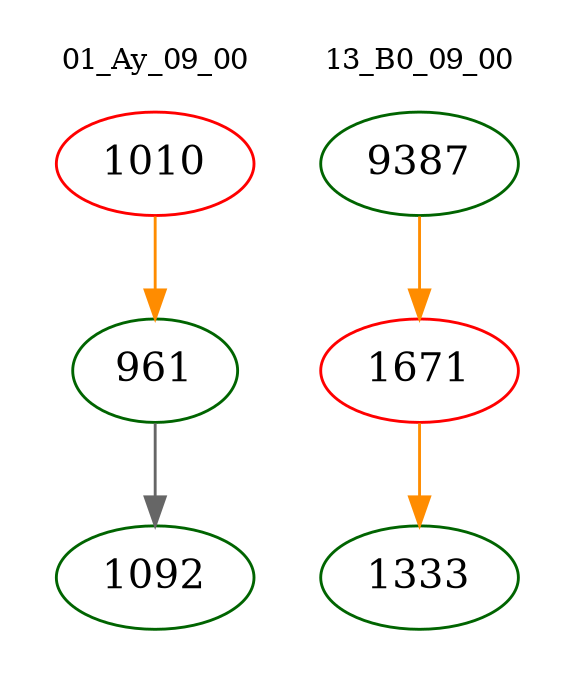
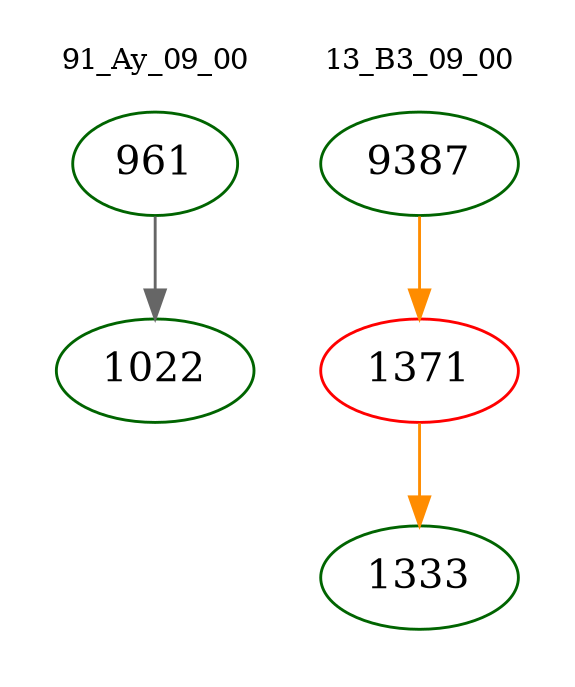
cluster "01_Ay_09_00": label "01_Ay_09_00" -> "91_Ay_09_00"
cluster "13_B0_09_00": label "13_B0_09_00" -> "13_B3_09_00"
node "1010": removed
node "1671": label "1671" -> "1371"
node "1092": label "1092" -> "1022"
